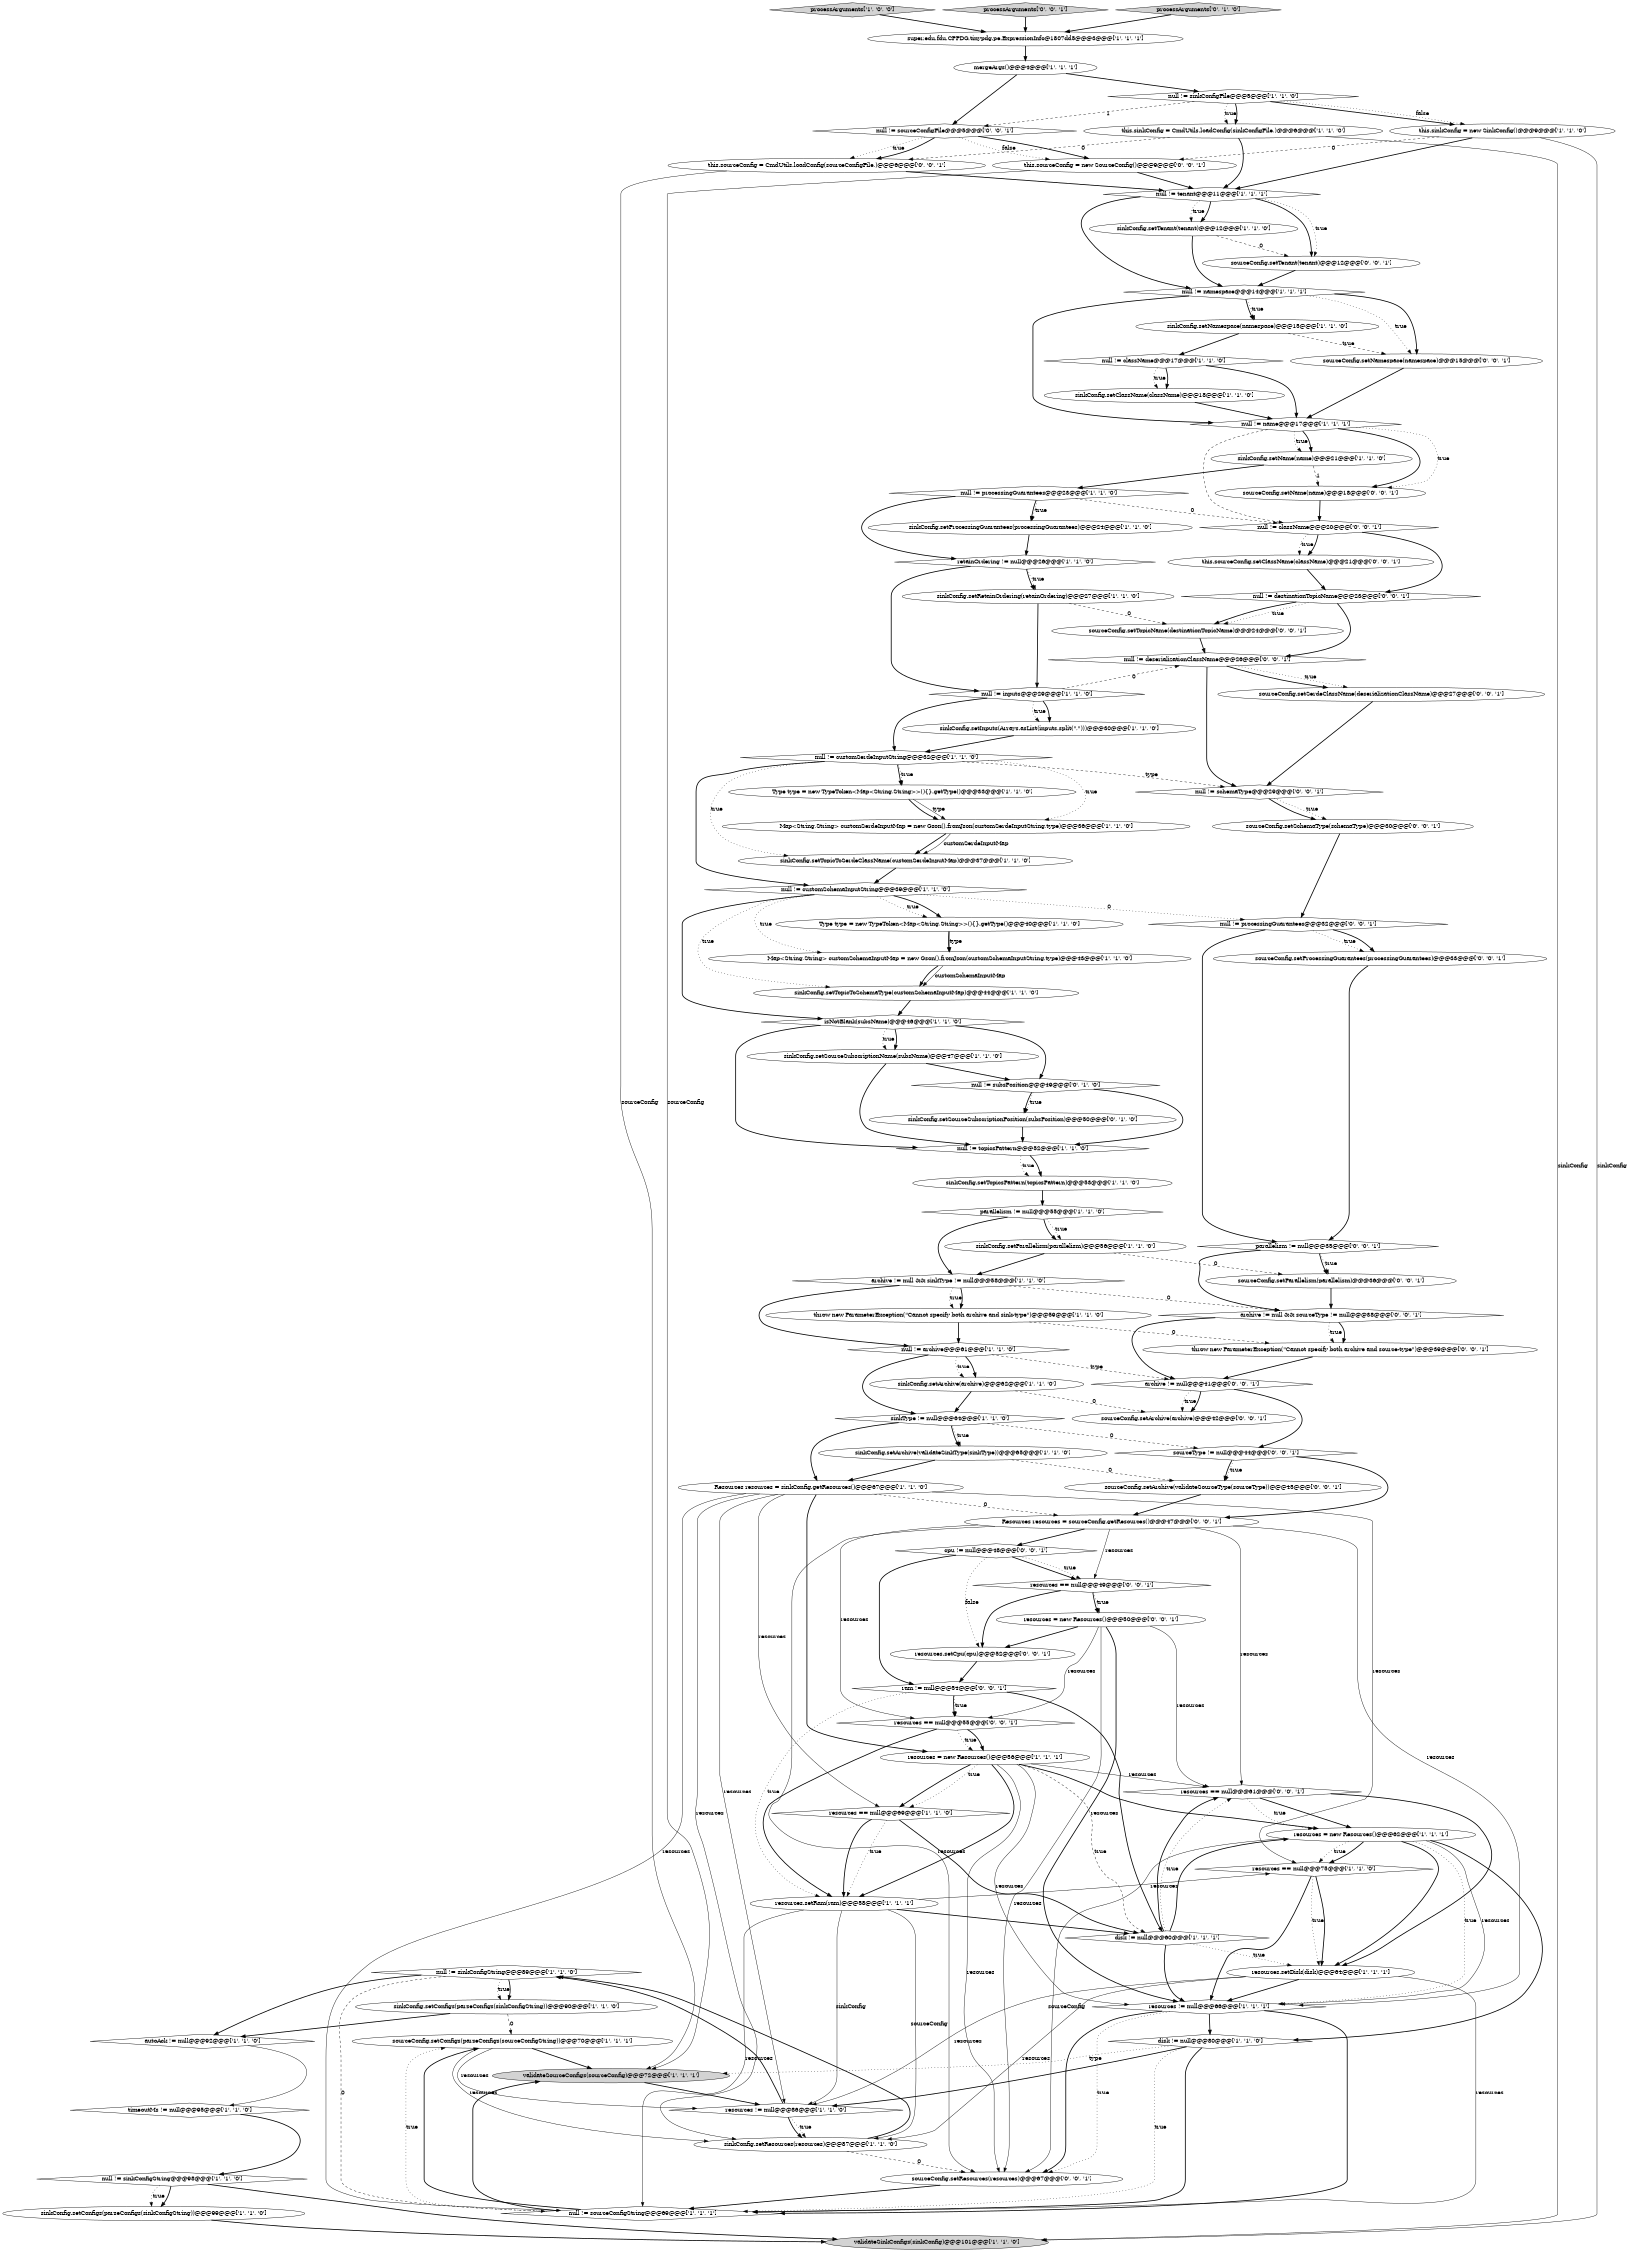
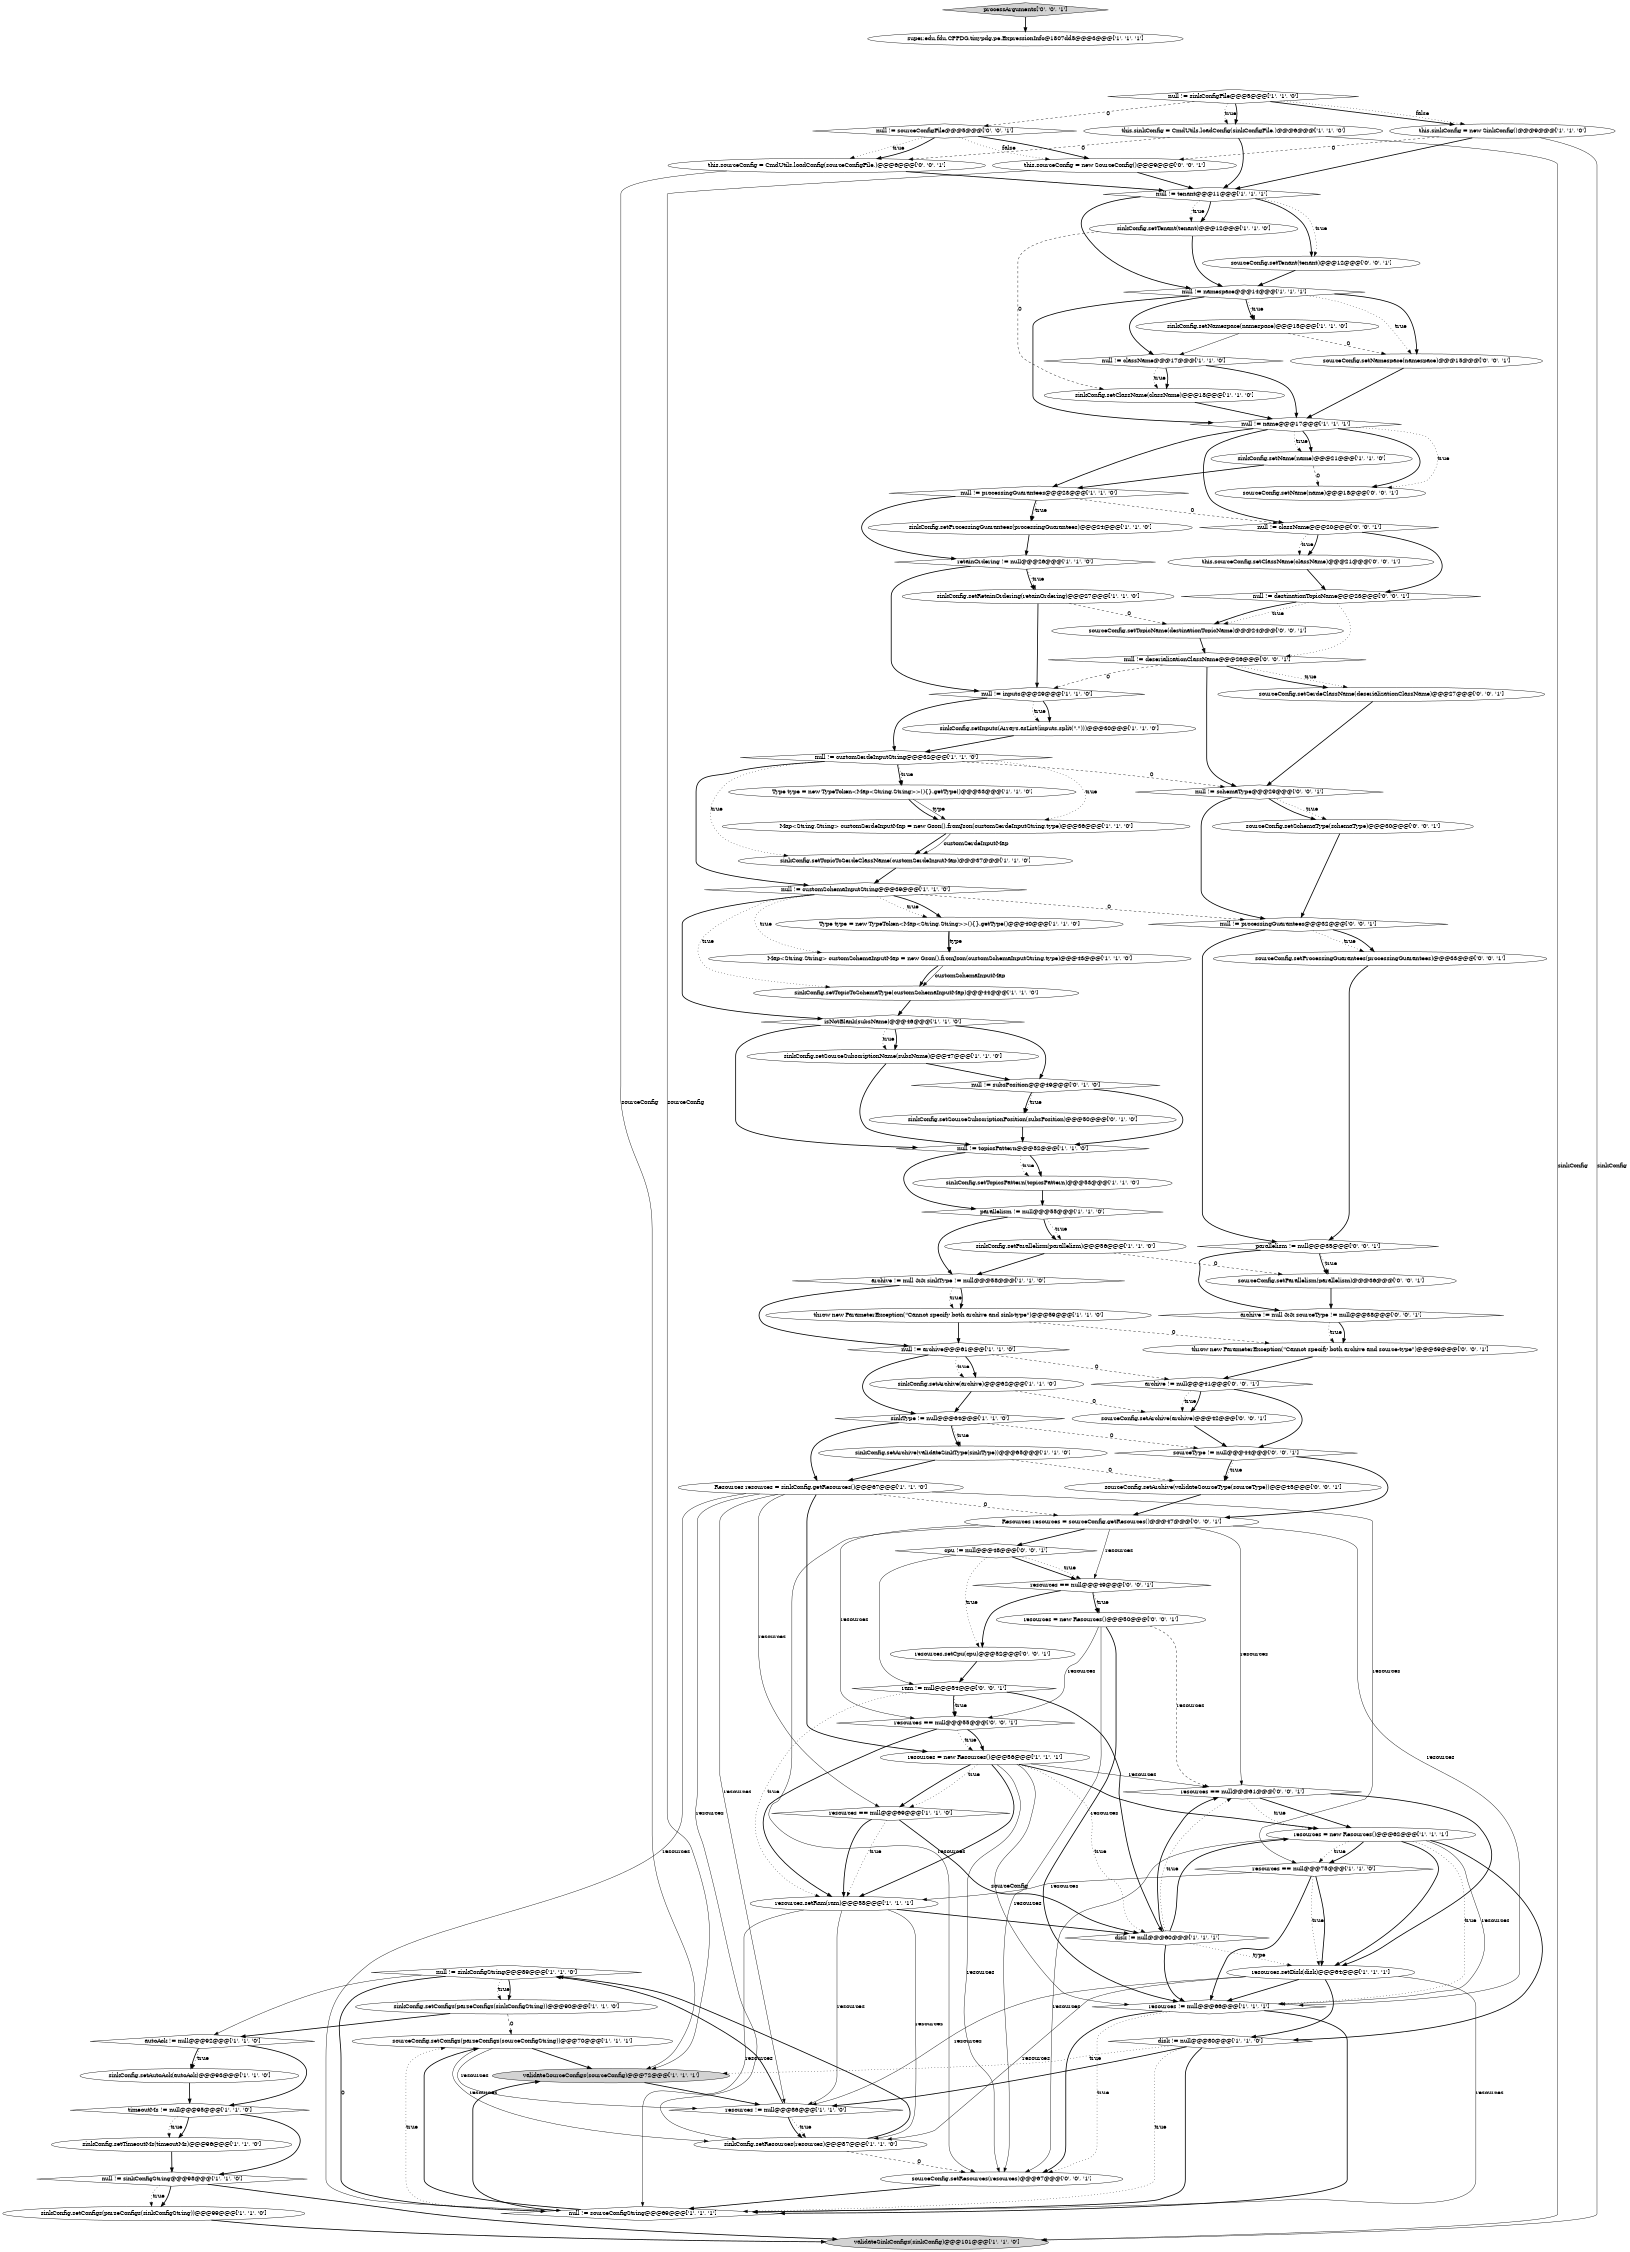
node "processArguments['1', '0', '0']": removed
node "processArguments['0', '1', '0']": removed
node "mergeArgs()@@@4@@@['1', '1', '1']": removed
edge "null != sinkConfigFile@@@5@@@['1', '1', '0']" -> "null != sourceConfigFile@@@5@@@['0', '0', '1']": label "1" -> "0"
edge "sinkConfig.setTenant(tenant)@@@12@@@['1', '1', '0']" -> "sourceConfig.setTenant(tenant)@@@12@@@['0', '0', '1']": now "sinkConfig.setTenant(tenant)@@@12@@@['1', '1', '0']" -> "sinkConfig.setClassName(className)@@@18@@@['1', '1', '0']"
edge "null != namespace@@@14@@@['1', '1', '1']" -> "null != className@@@17@@@['1', '1', '0']": added
edge "sinkConfig.setNamespace(namespace)@@@15@@@['1', '1', '0']" -> "null != className@@@17@@@['1', '1', '0']": style bold -> solid
edge "sinkConfig.setNamespace(namespace)@@@15@@@['1', '1', '0']" -> "sourceConfig.setNamespace(namespace)@@@15@@@['0', '0', '1']": label "true" -> "0"
edge "null != name@@@17@@@['1', '1', '1']" -> "null != processingGuarantees@@@23@@@['1', '1', '0']": added
edge "sinkConfig.setName(name)@@@21@@@['1', '1', '0']" -> "sourceConfig.setName(name)@@@18@@@['0', '0', '1']": label "1" -> "0"
edge "null != name@@@17@@@['1', '1', '1']" -> "null != className@@@20@@@['0', '0', '1']": style dashed -> bold
edge "sourceConfig.setName(name)@@@18@@@['0', '0', '1']" -> "null != className@@@20@@@['0', '0', '1']": removed
edge "null != destinationTopicName@@@23@@@['0', '0', '1']" -> "null != deserializationClassName@@@26@@@['0', '0', '1']": style bold -> dotted
edge "null != inputs@@@29@@@['1', '1', '0']" -> "null != deserializationClassName@@@26@@@['0', '0', '1']": reversed
edge "null != customSerdeInputString@@@32@@@['1', '1', '0']" -> "null != schemaType@@@29@@@['0', '0', '1']": label "type" -> "0"
edge "null != schemaType@@@29@@@['0', '0', '1']" -> "null != processingGuarantees@@@32@@@['0', '0', '1']": added
edge "null != customSchemaInputString@@@39@@@['1', '1', '0']" -> "null != processingGuarantees@@@32@@@['0', '0', '1']": style dotted -> dashed
edge "null != topicsPattern@@@52@@@['1', '1', '0']" -> "parallelism != null@@@55@@@['1', '1', '0']": added
edge "archive != null && sinkType != null@@@58@@@['1', '1', '0']" -> "archive != null && sourceType != null@@@38@@@['0', '0', '1']": removed, label "0"
edge "archive != null && sourceType != null@@@38@@@['0', '0', '1']" -> "archive != null@@@41@@@['0', '0', '1']": removed
edge "null != archive@@@61@@@['1', '1', '0']" -> "archive != null@@@41@@@['0', '0', '1']": label "type" -> "0"
edge "sourceConfig.setArchive(archive)@@@42@@@['0', '0', '1']" -> "sourceType != null@@@44@@@['0', '0', '1']": added
edge "cpu != null@@@48@@@['0', '0', '1']" -> "ram != null@@@54@@@['0', '0', '1']": style bold -> solid
edge "cpu != null@@@48@@@['0', '0', '1']" -> "resources.setCpu(cpu)@@@52@@@['0', '0', '1']": label "false" -> "true"
edge "resources = new Resources()@@@50@@@['0', '0', '1']" -> "resources.setCpu(cpu)@@@52@@@['0', '0', '1']": removed
edge "resources = new Resources()@@@50@@@['0', '0', '1']" -> "resources == null@@@61@@@['0', '0', '1']": style solid -> dashed
edge "resources = new Resources()@@@56@@@['1', '1', '1']" -> "disk != null@@@60@@@['1', '1', '1']": style dashed -> dotted
edge "resources = new Resources()@@@56@@@['1', '1', '1']" -> "resources != null@@@66@@@['1', '1', '1']": label "resources" -> "sourceConfig"
edge "resources.setRam(ram)@@@58@@@['1', '1', '1']" -> "resources == null@@@75@@@['1', '1', '0']": reversed
edge "disk != null@@@60@@@['1', '1', '1']" -> "resources.setDisk(disk)@@@64@@@['1', '1', '1']": label "true" -> "type"
edge "null != sinkConfigString@@@89@@@['1', '1', '0']" -> "autoAck != null@@@92@@@['1', '1', '0']": style bold -> solid
edge "resources.setRam(ram)@@@58@@@['1', '1', '1']" -> "resources != null@@@86@@@['1', '1', '0']": label "sinkConfig" -> "resources"
edge "resources = new Resources()@@@62@@@['1', '1', '1']" -> "sourceConfig.setResources(resources)@@@67@@@['0', '0', '1']": label "sourceConfig" -> "resources"
edge "resources != null@@@66@@@['1', '1', '1']" -> "disk != null@@@80@@@['1', '1', '0']": now "resources.setDisk(disk)@@@64@@@['1', '1', '1']" -> "disk != null@@@80@@@['1', '1', '0']"
edge "resources.setRam(ram)@@@58@@@['1', '1', '1']" -> "sinkConfig.setResources(resources)@@@87@@@['1', '1', '0']": label "sourceConfig" -> "resources"
edge "disk != null@@@80@@@['1', '1', '0']" -> "validateSourceConfigs(sourceConfig)@@@72@@@['1', '1', '1']": label "type" -> "true"
node "sinkConfig.setAutoAck(autoAck)@@@93@@@['1', '1', '0']": added
edge "autoAck != null@@@92@@@['1', '1', '0']" -> "timeoutMs != null@@@95@@@['1', '1', '0']": style solid -> bold
edge "null != sinkConfigString@@@89@@@['1', '1', '0']" -> "null != sourceConfigString@@@69@@@['1', '1', '1']": style dashed -> bold
node "sinkConfig.setTimeoutMs(timeoutMs)@@@96@@@['1', '1', '0']": added
